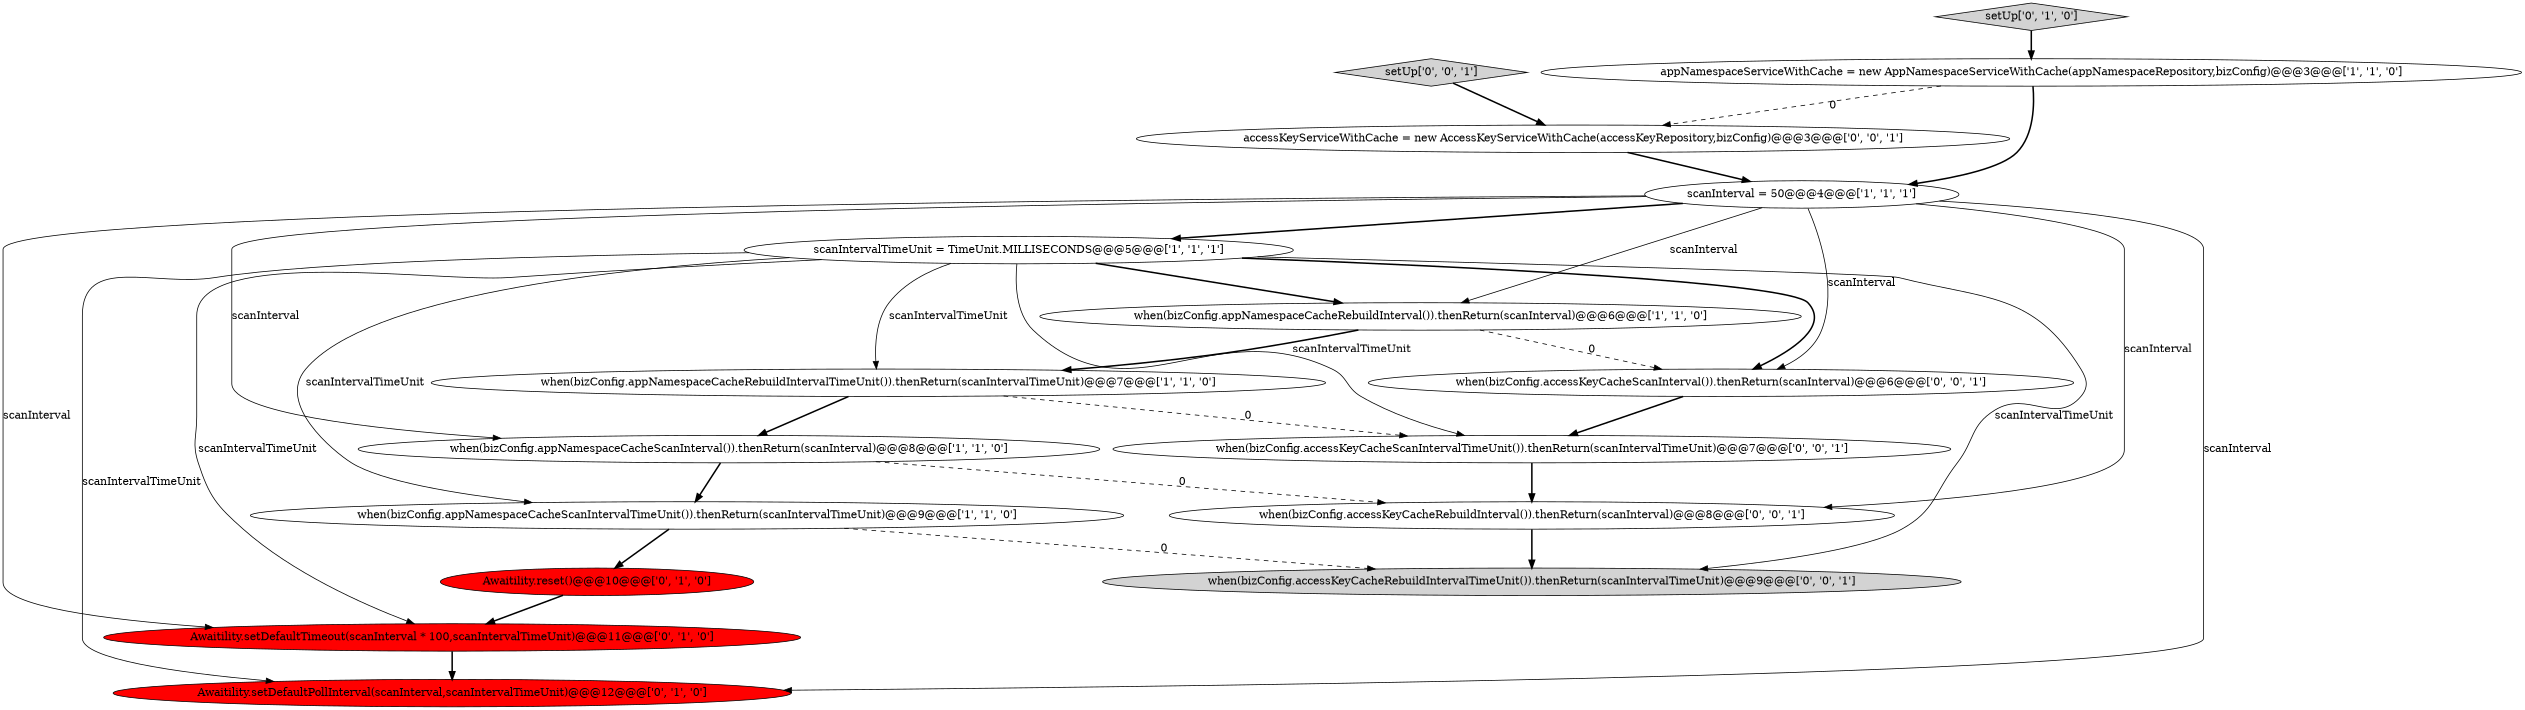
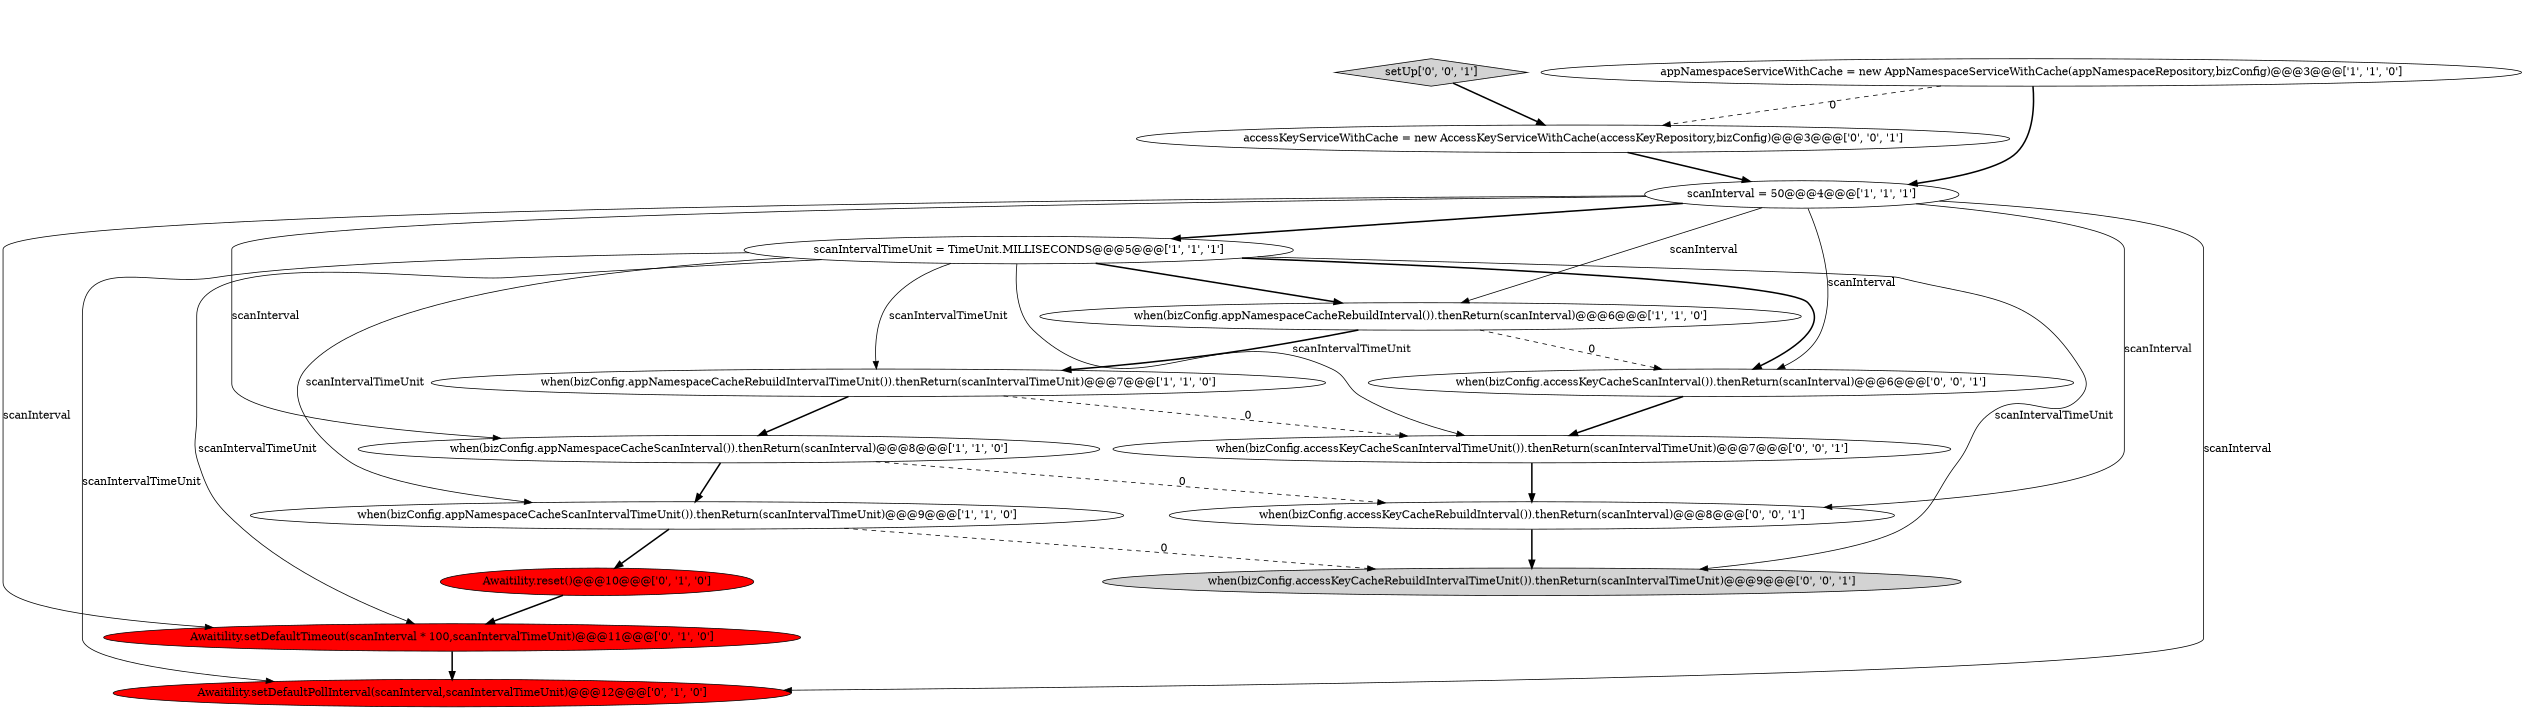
node "setUp['0', '1', '0']": removed
